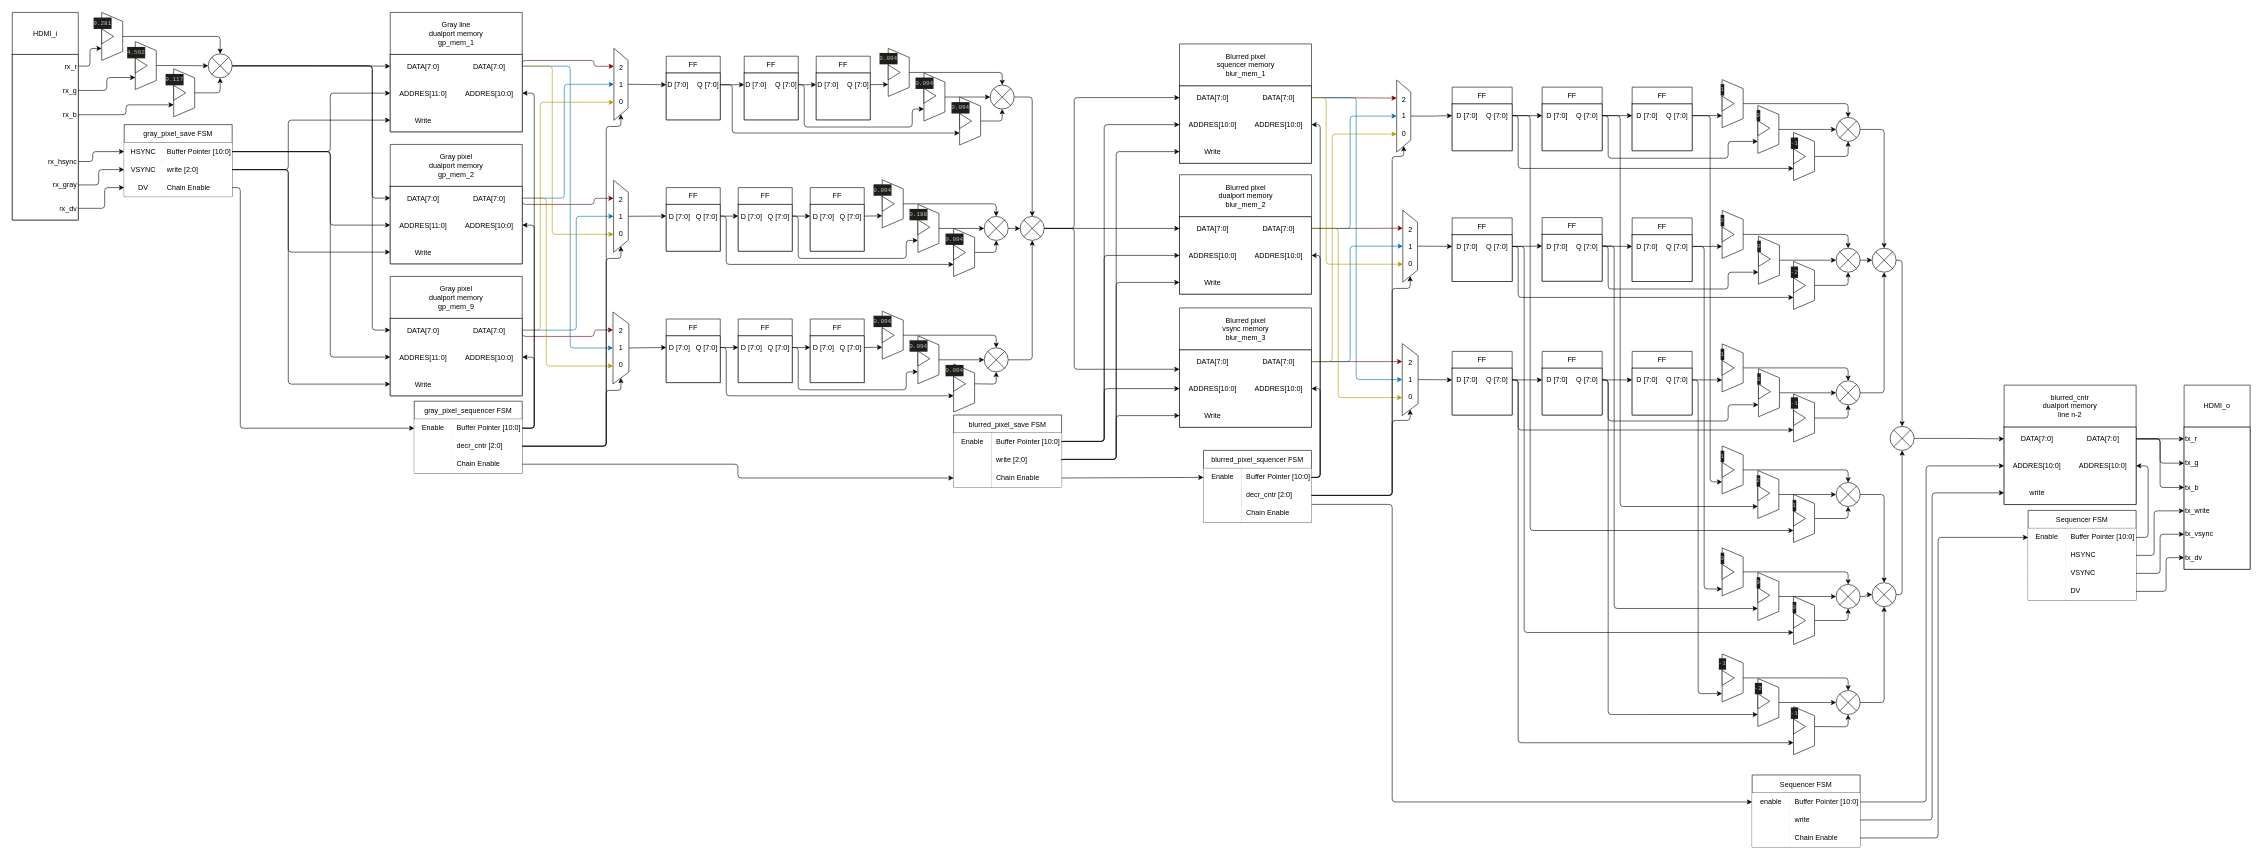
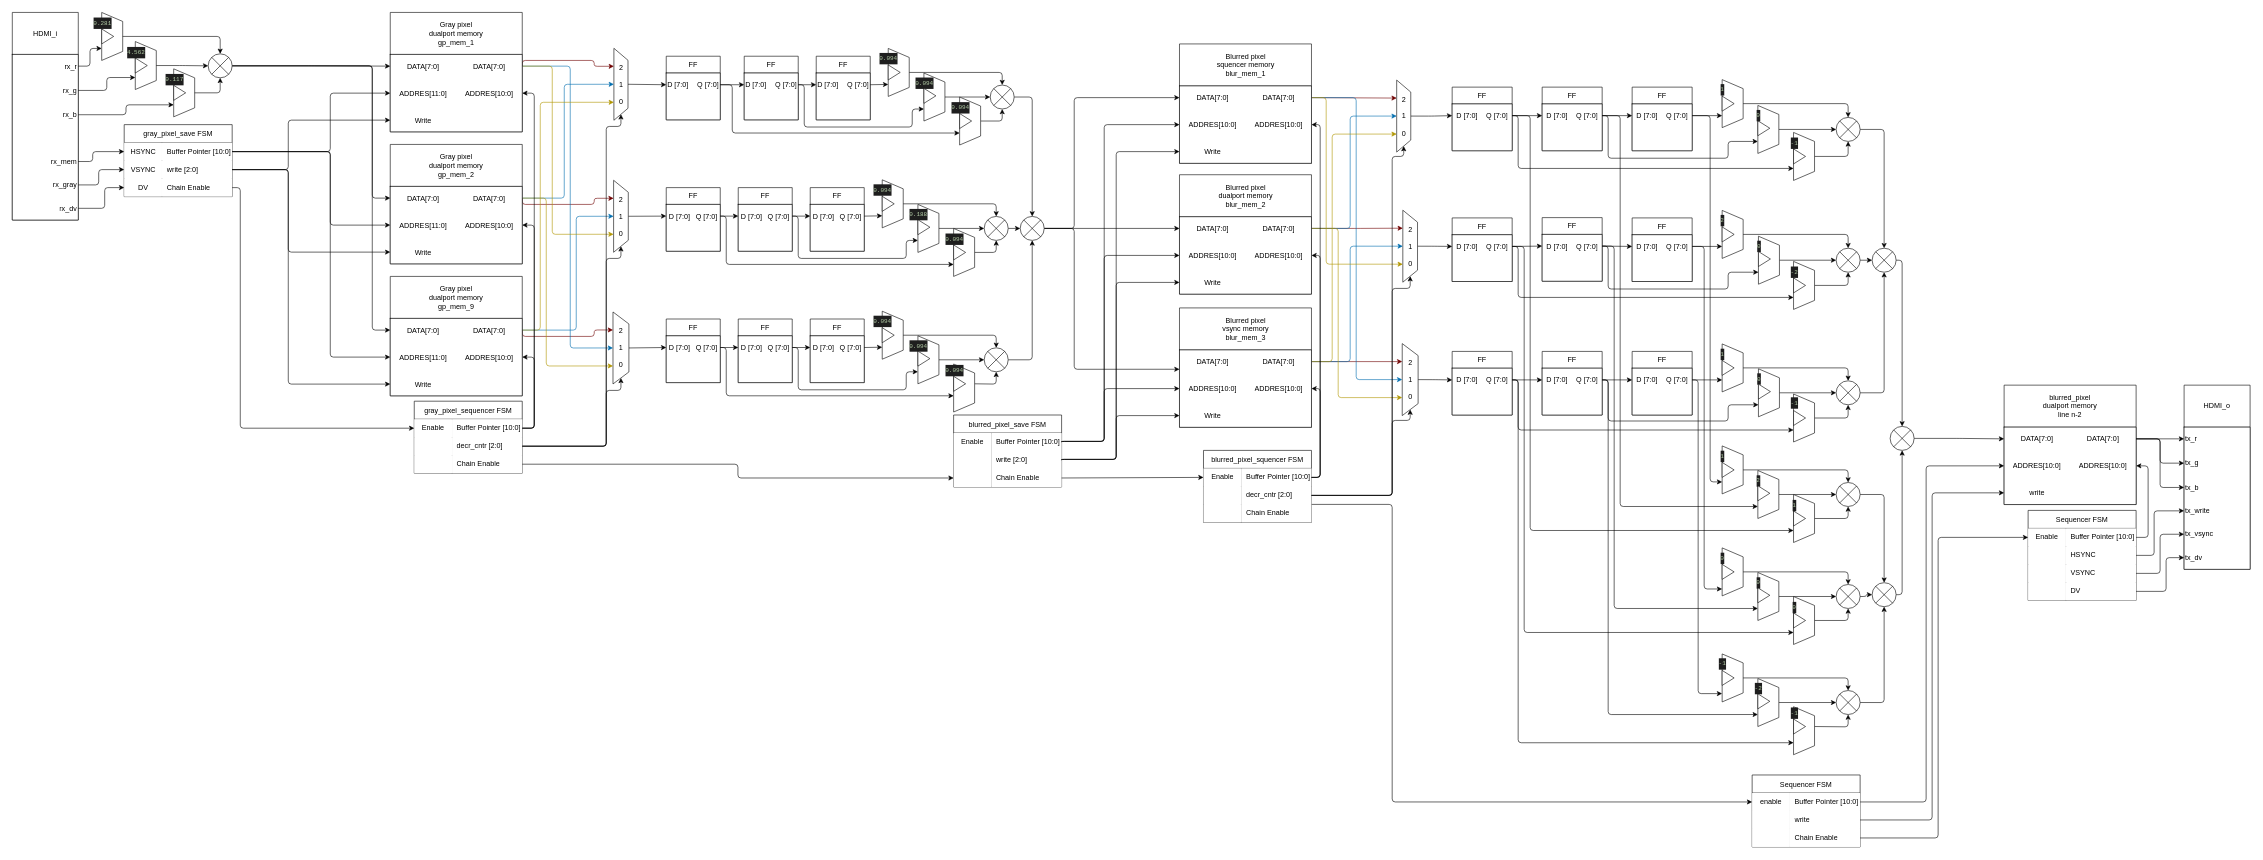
node "Gray line dualport memory gp_mem_1": label "Gray line dualport memory gp_mem_1" -> "Gray pixel dualport memory gp_mem_1"
node "rx_hsync": label "rx_hsync" -> "rx_mem"
node "blurred_cntr dualport memory line n-2": label "blurred_cntr dualport memory line n-2" -> "blurred_pixel dualport memory line n-2"
